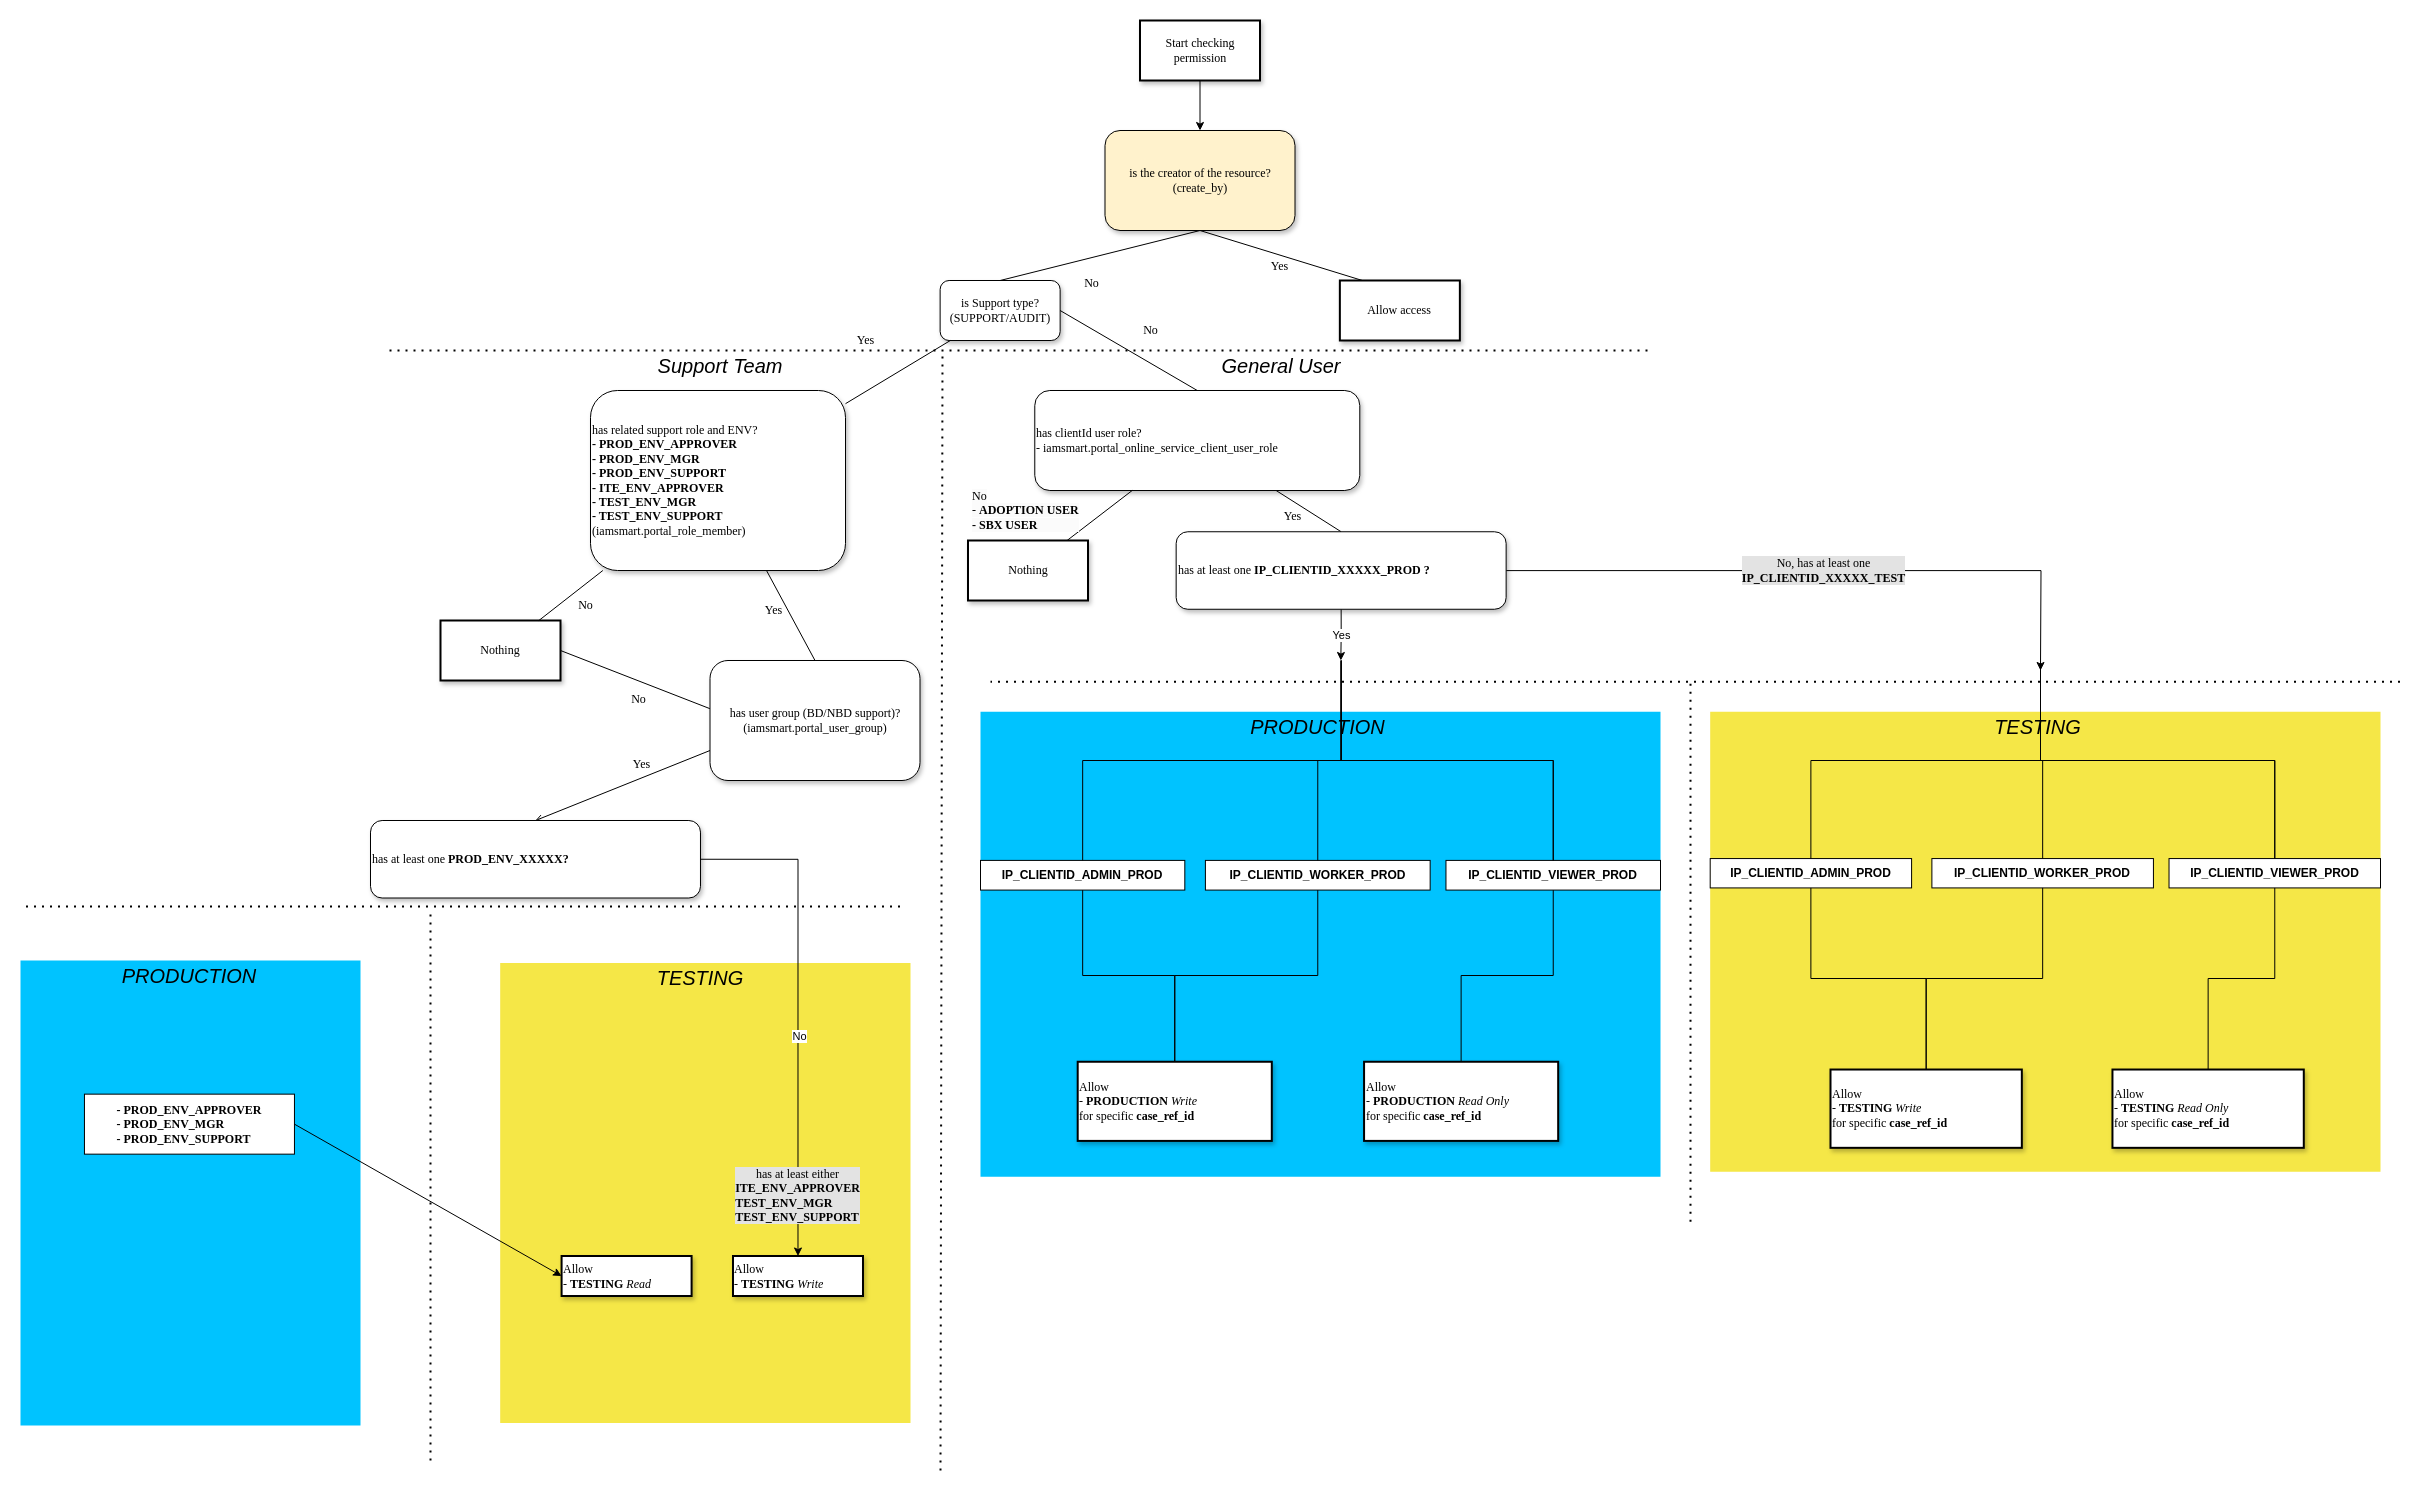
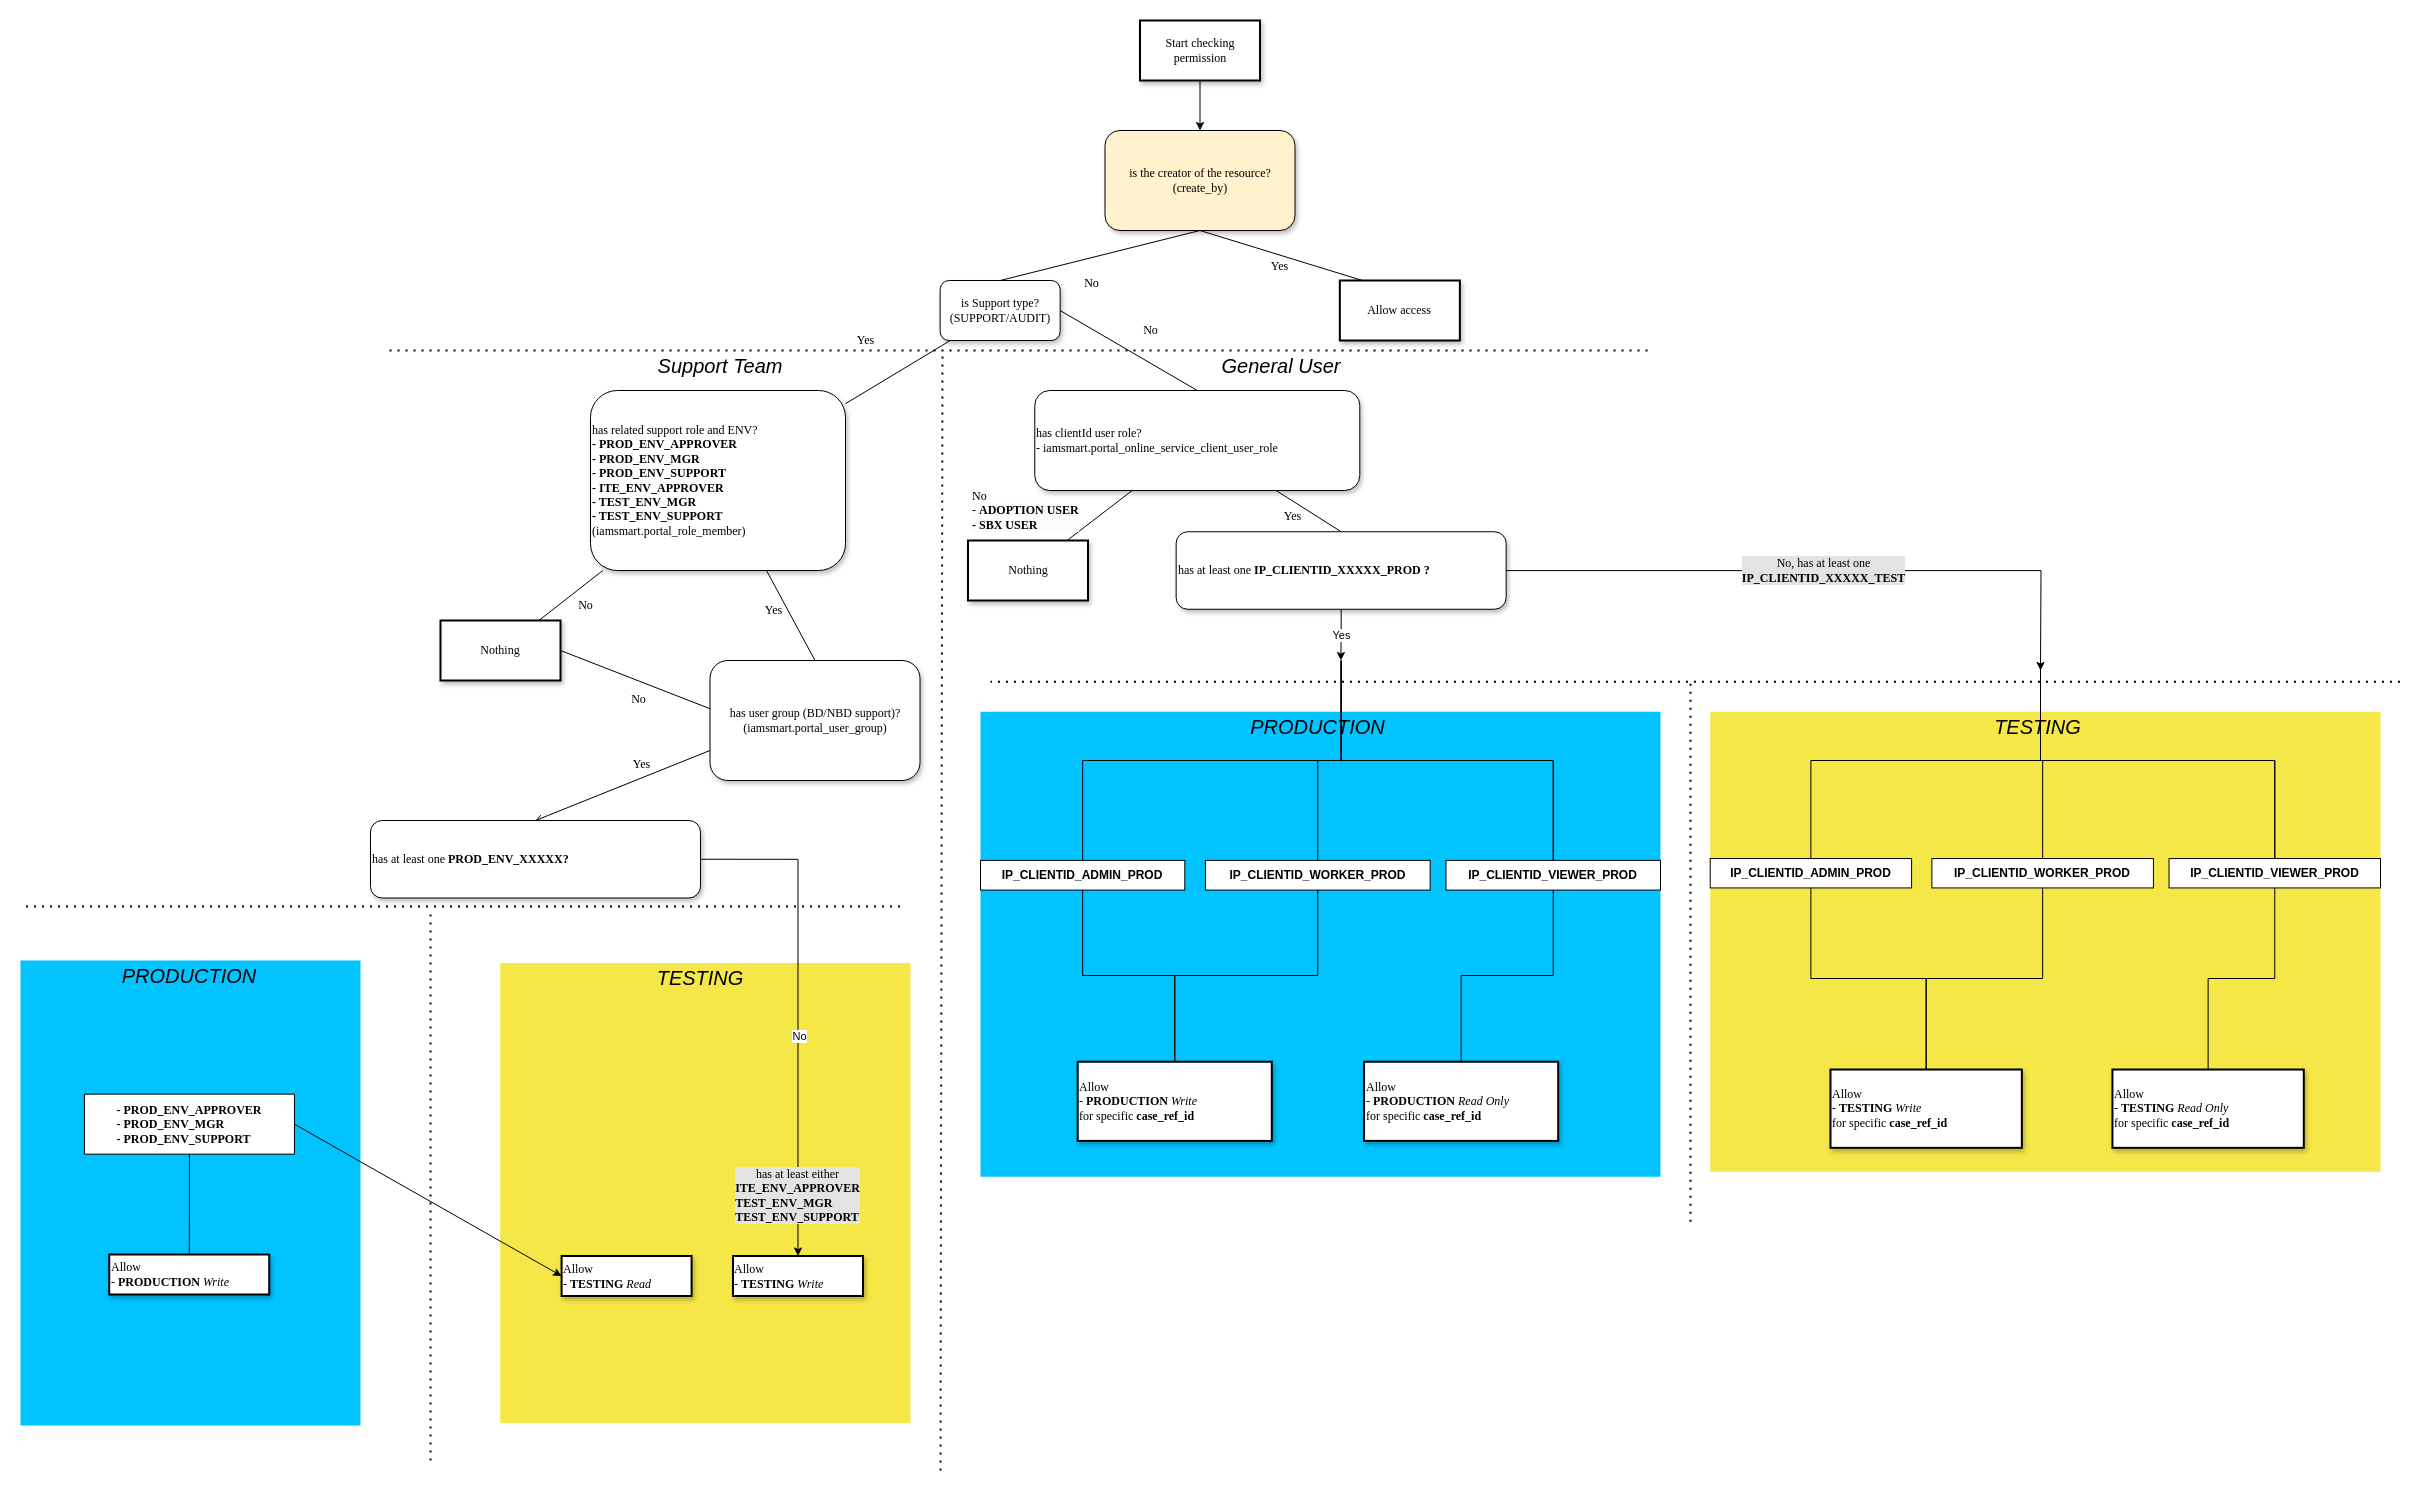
edge "- PROD_ENV_APPROVER - PROD_ENV_MGR - PROD_ENV_SUPPORT" -- "Allow - PRODUCTION Write": added
node "Allow - PRODUCTION Write": added
